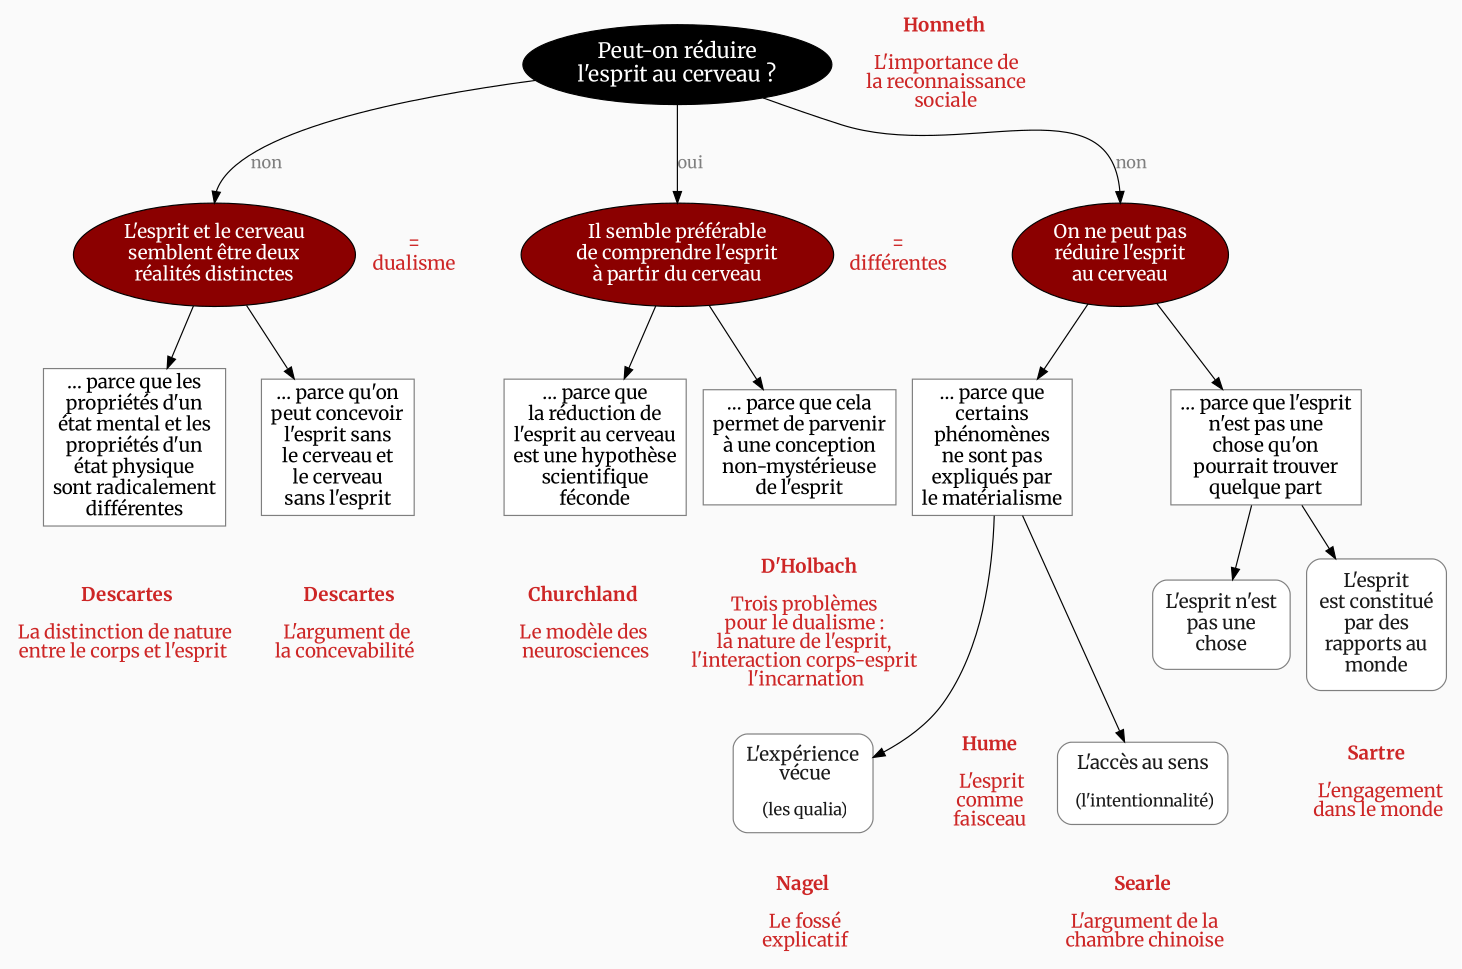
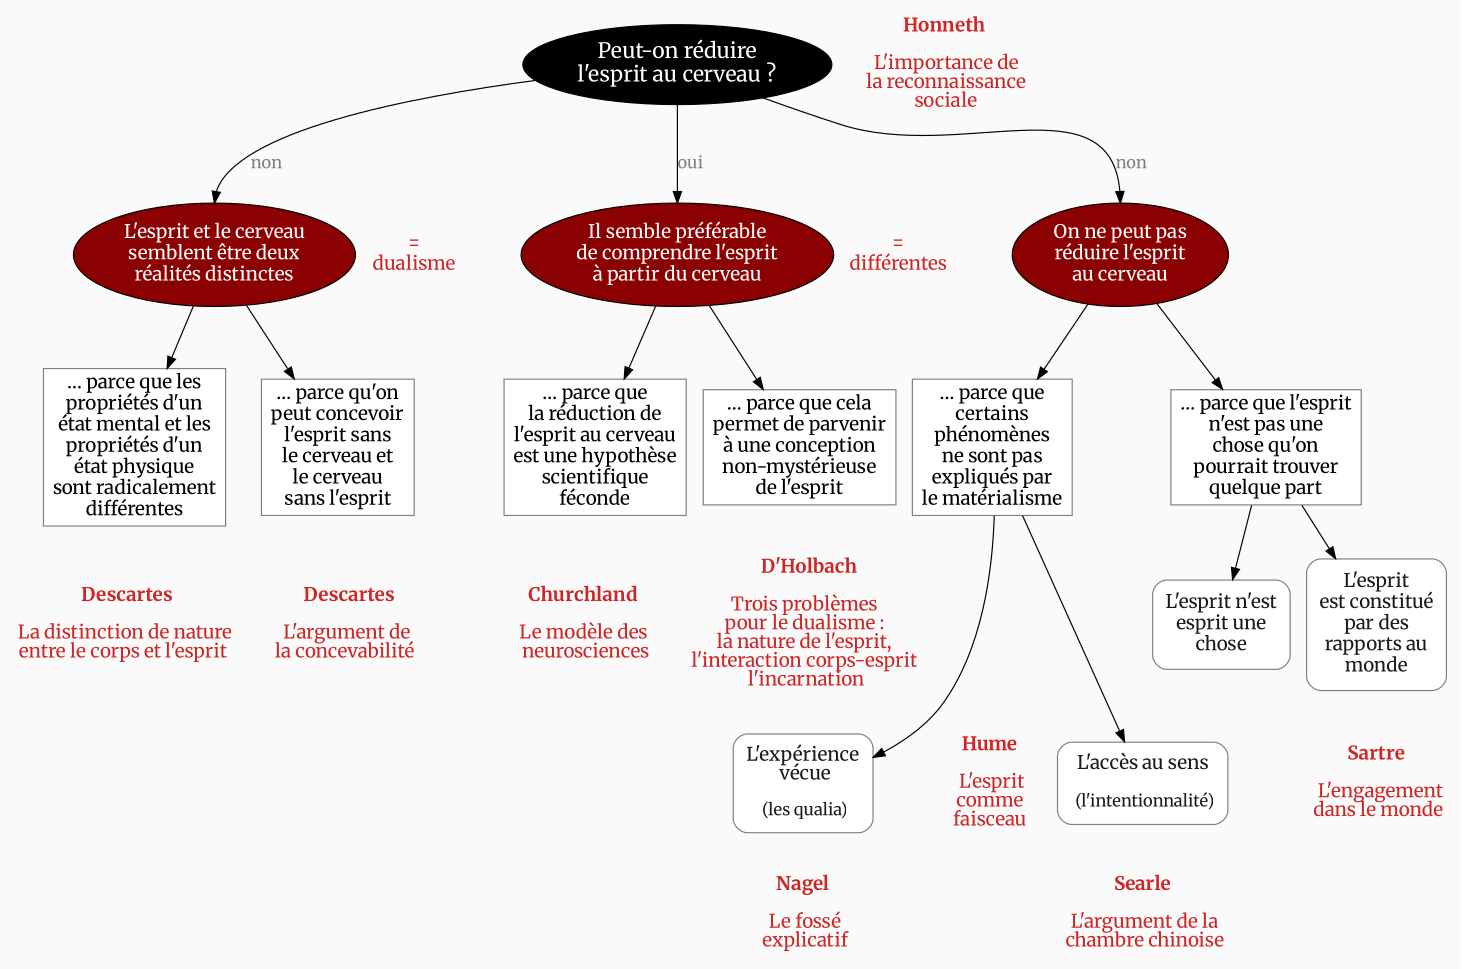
node "L'esprit n'est pas une chose": label "L'esprit n'est pas une chose" -> "L'esprit n'est esprit une chose"
